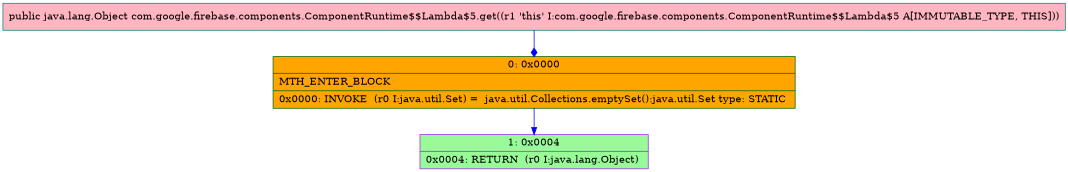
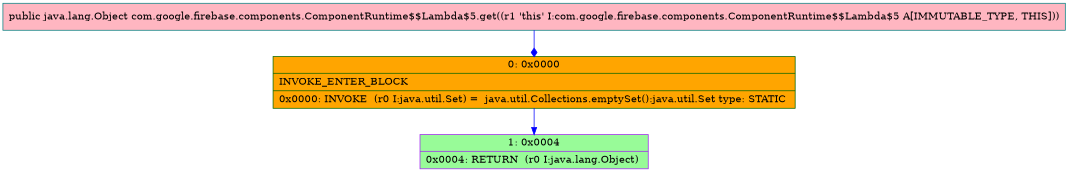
node "0: 0x0000": text "MTH_ENTER_BLOCK" -> "INVOKE_ENTER_BLOCK"
